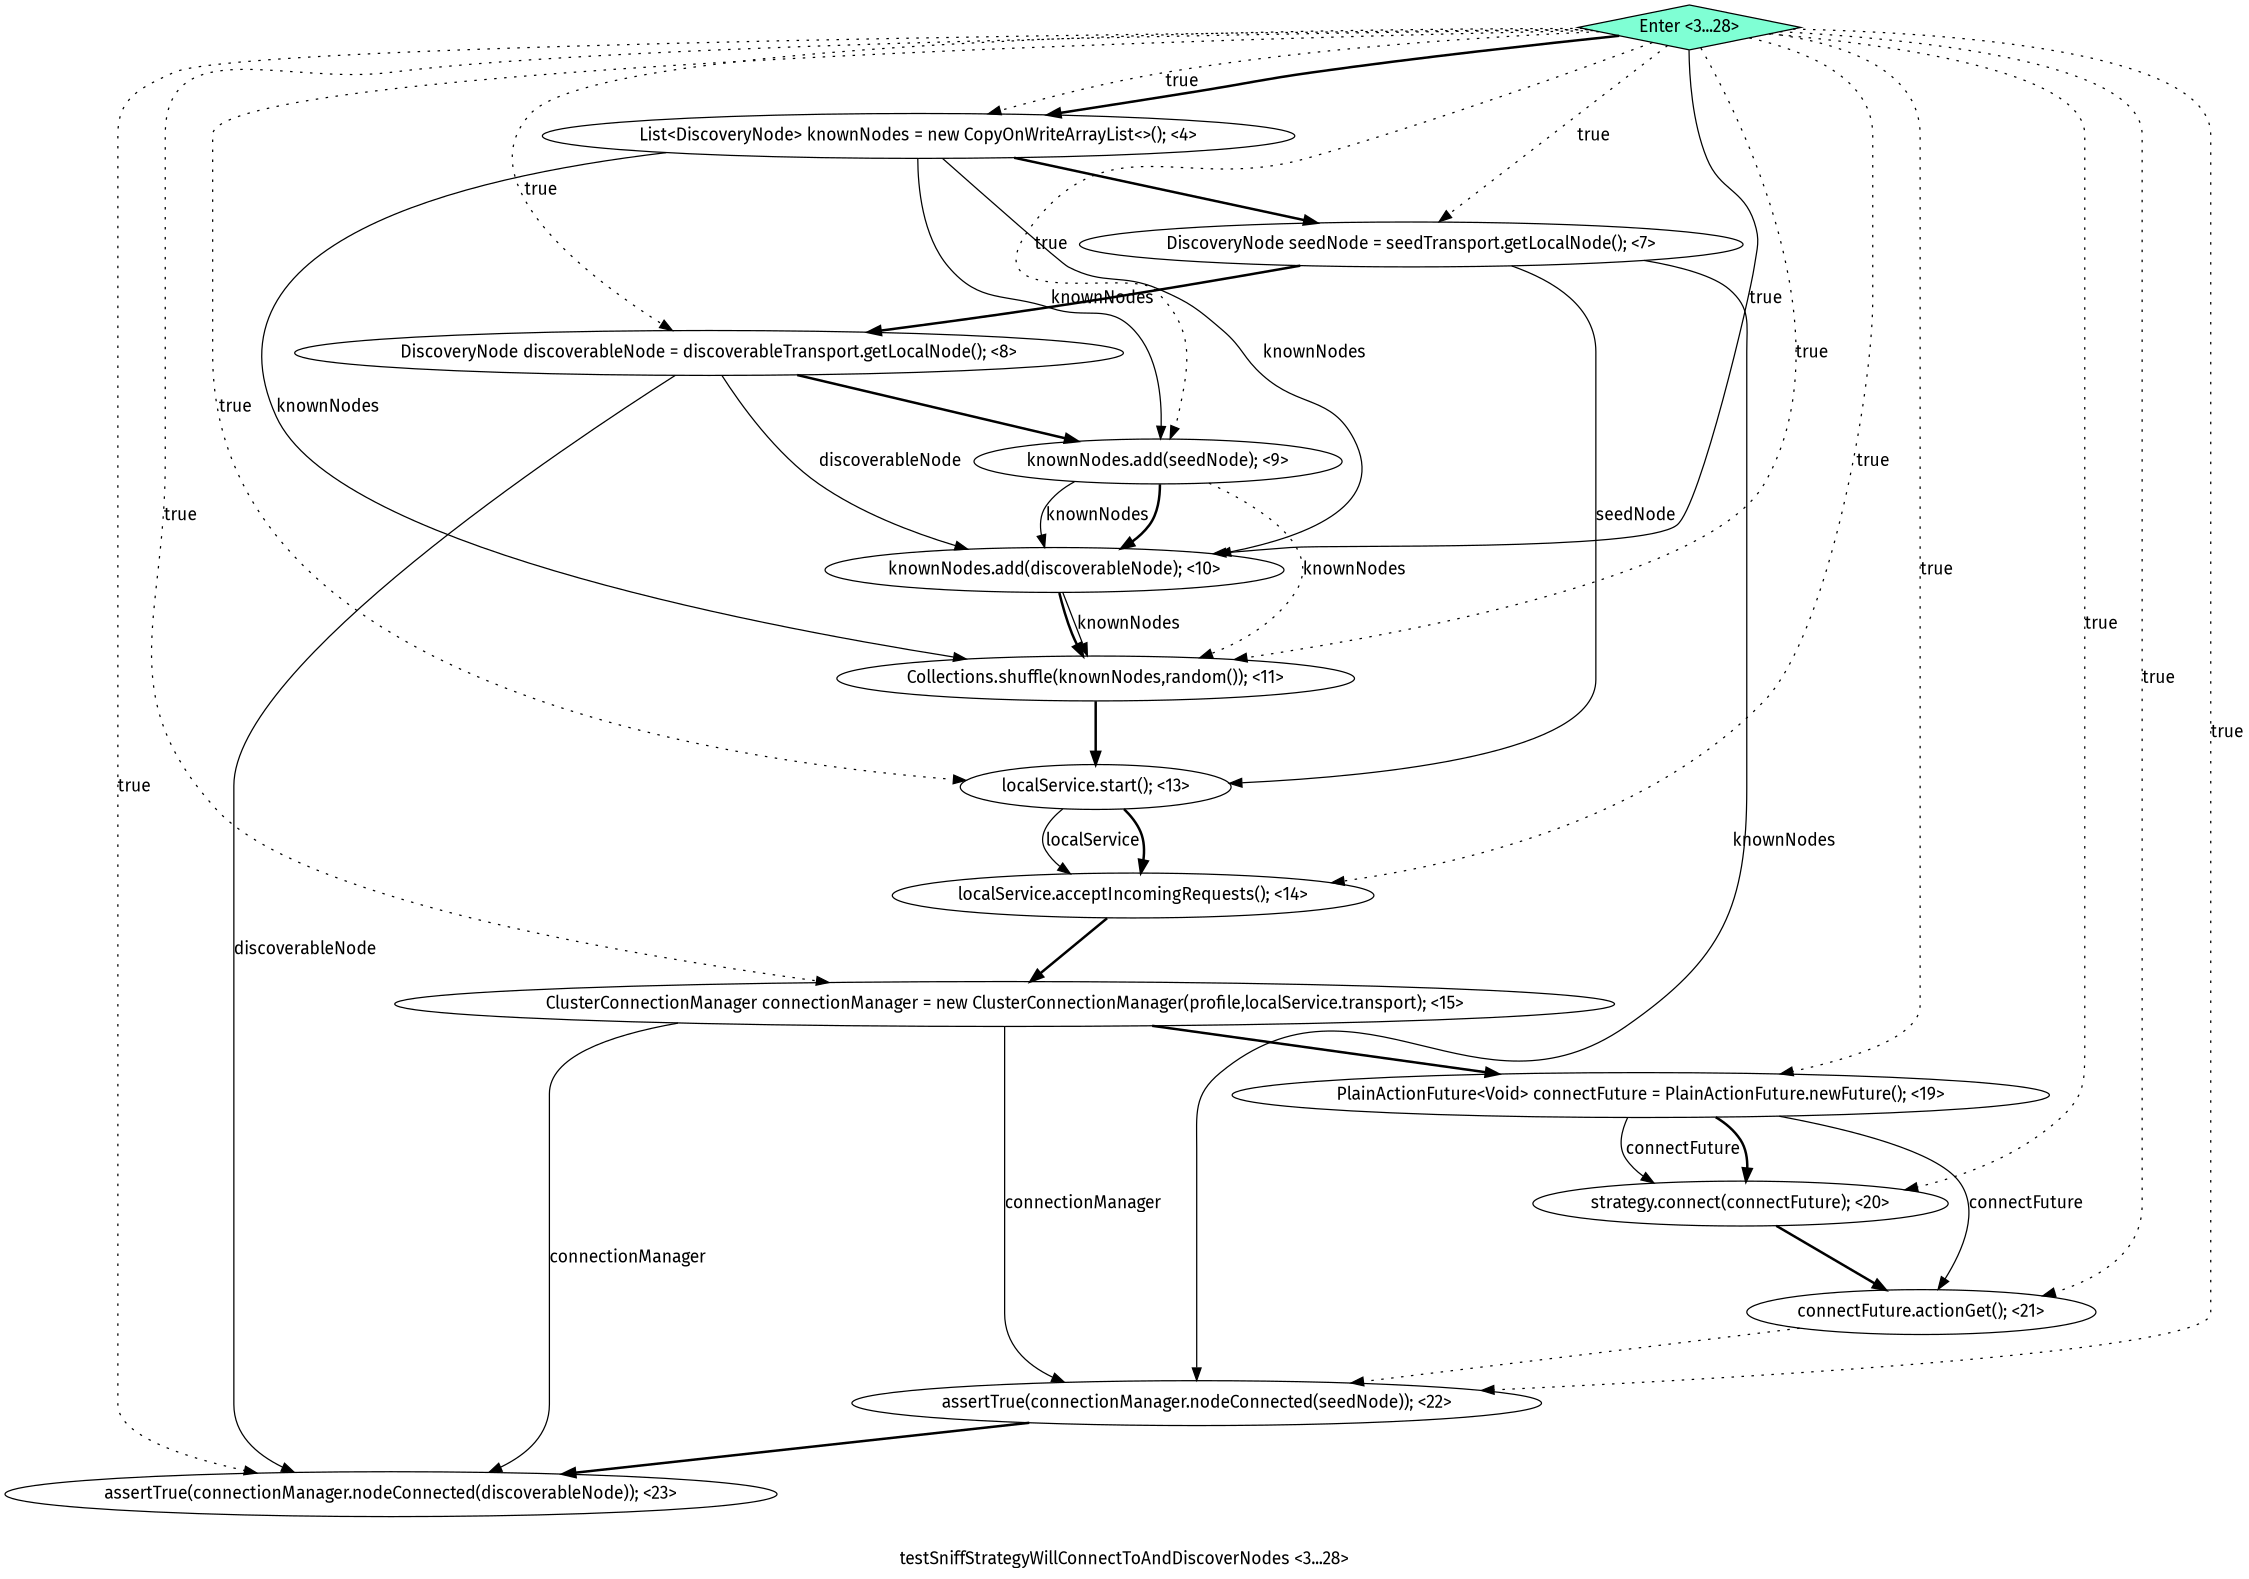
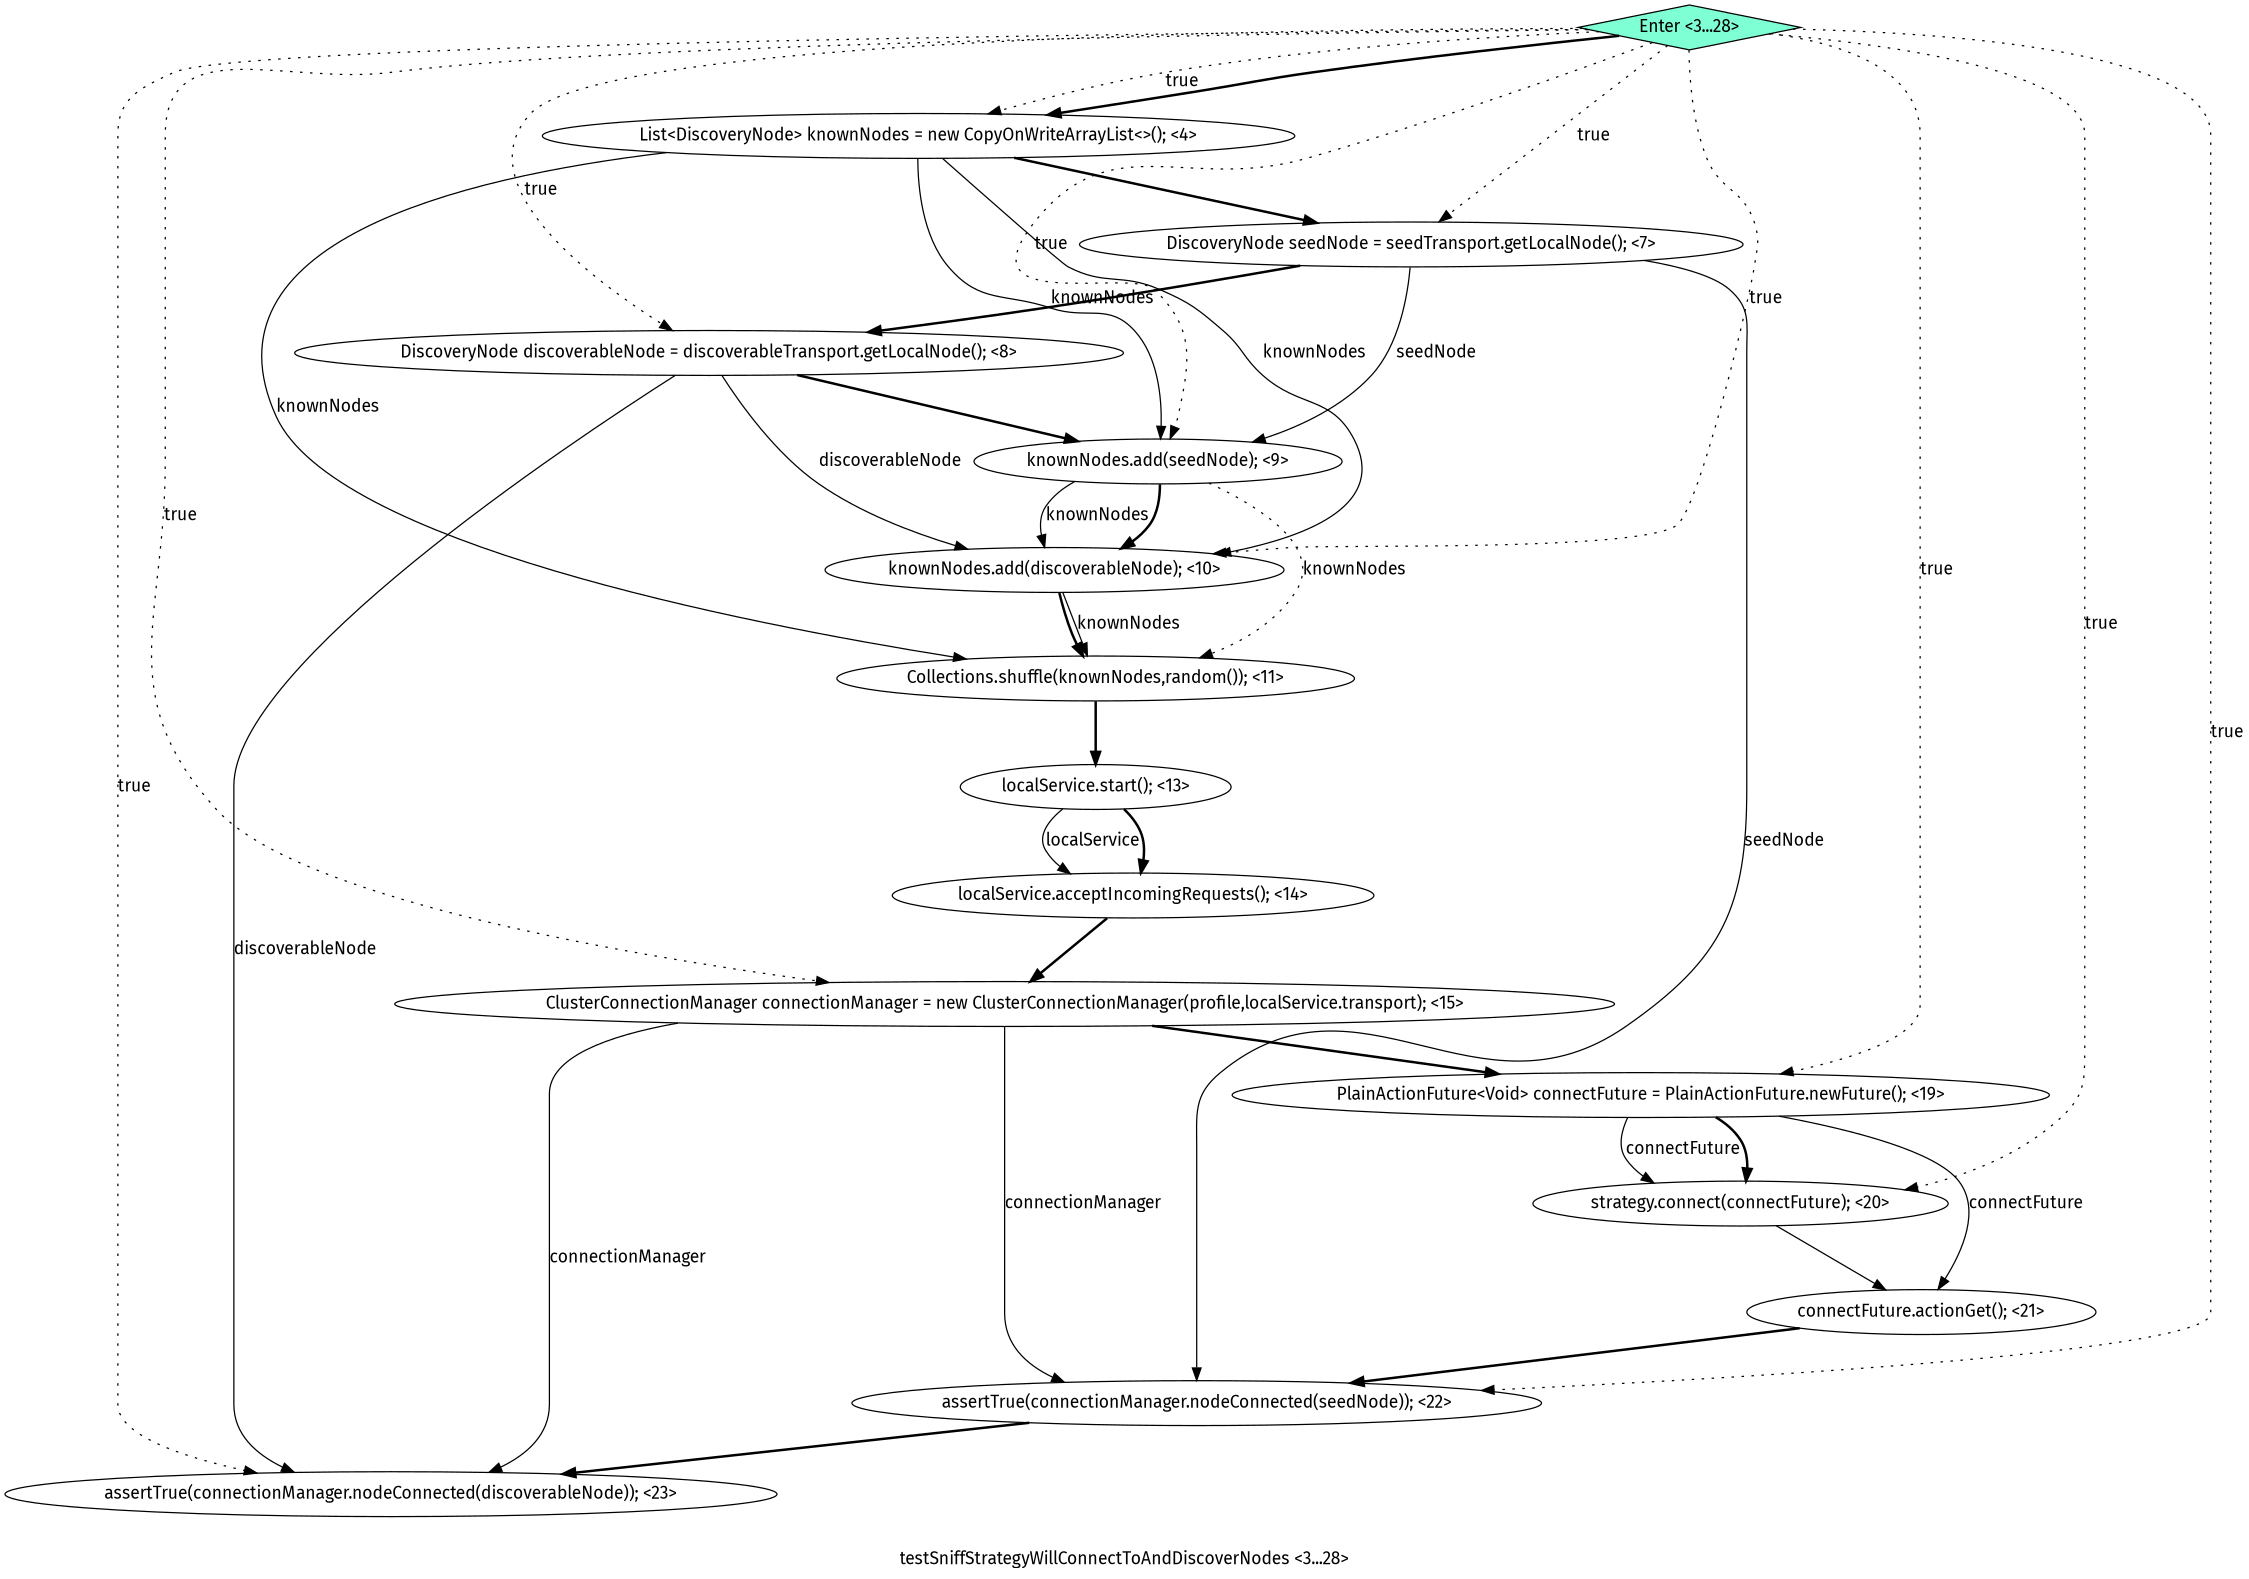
edge "Enter <3...28>" -> "localService.start(); <13>": removed, label "true"
edge "Enter <3...28>" -> "knownNodes.add(discoverableNode); <10>": style solid -> dotted
edge "Enter <3...28>" -> "Collections.shuffle(knownNodes,random()); <11>": removed, label "true"
edge "Enter <3...28>" -> "connectFuture.actionGet(); <21>": removed, label "true"
edge "Enter <3...28>" -> "localService.acceptIncomingRequests(); <14>": removed, label "true"
edge "DiscoveryNode seedNode = seedTransport.getLocalNode(); <7>" -> "localService.start(); <13>": now "DiscoveryNode seedNode = seedTransport.getLocalNode(); <7>" -> "knownNodes.add(seedNode); <9>"
edge "DiscoveryNode seedNode = seedTransport.getLocalNode(); <7>" -> "assertTrue(connectionManager.nodeConnected(seedNode)); <22>": label "knownNodes" -> "seedNode"
edge "strategy.connect(connectFuture); <20>" -> "connectFuture.actionGet(); <21>": style bold -> solid
edge "connectFuture.actionGet(); <21>" -> "assertTrue(connectionManager.nodeConnected(seedNode)); <22>": style dotted -> bold
